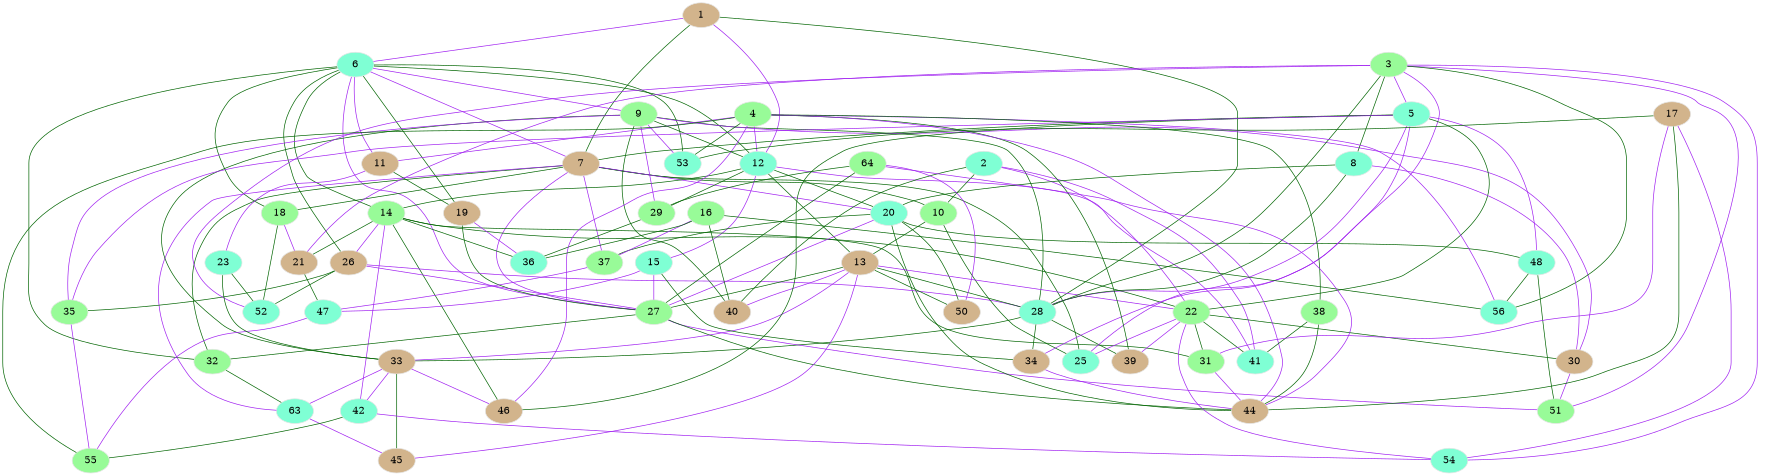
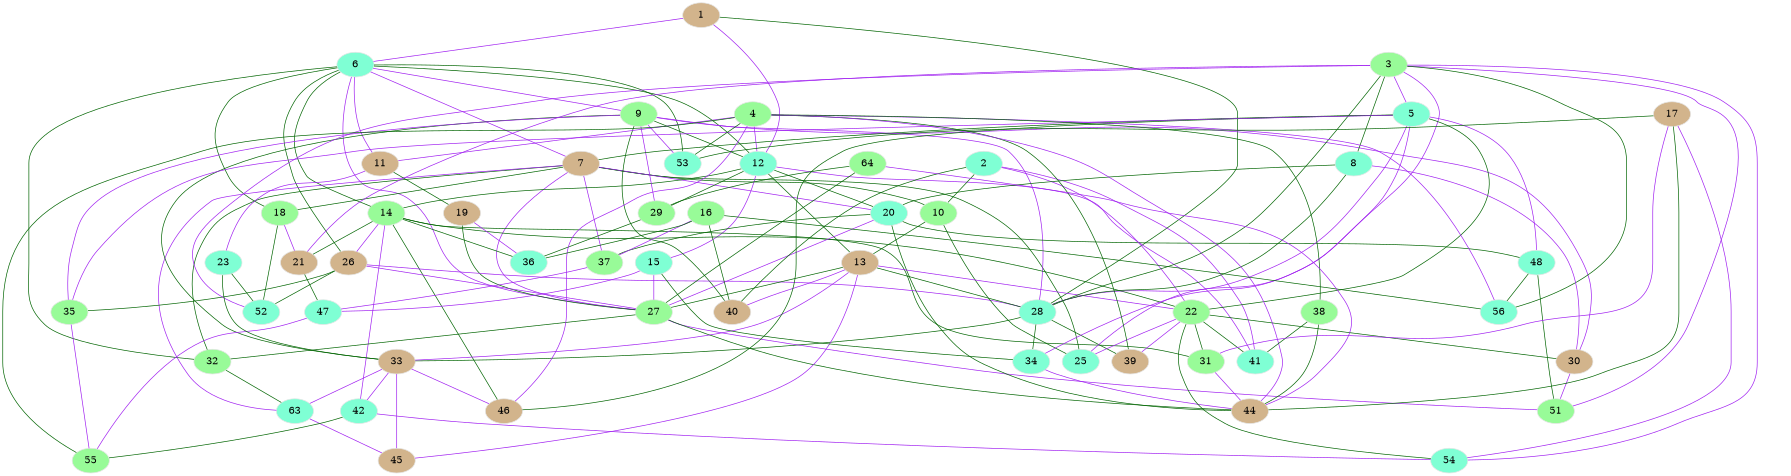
edge "1" -- "7": removed
edge "9" -- "28": color darkgreen -> purple
edge "6" -- "19": removed
node "50": removed
node "34": fillcolor tan -> aquamarine
edge "33" -- "45": color darkgreen -> purple
edge "22" -- "54": color purple -> darkgreen
